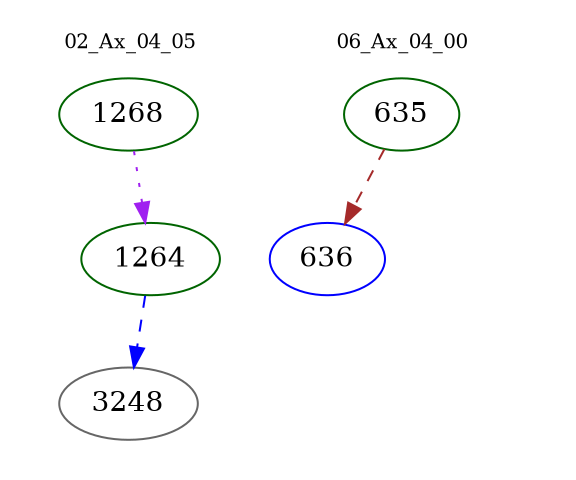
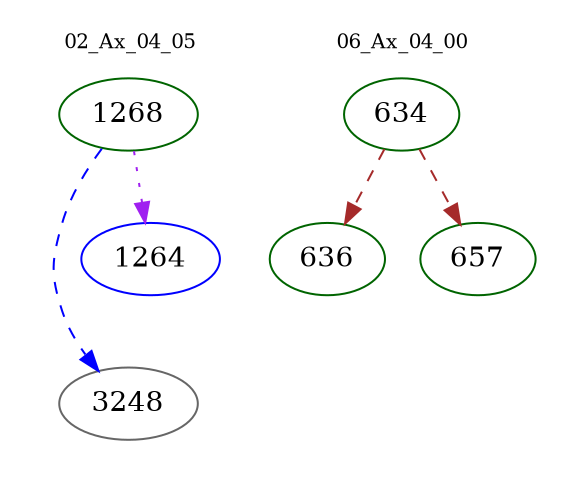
node "635": label "635" -> "634"
node "1264": color darkgreen -> blue
node "636": color blue -> darkgreen
node "657": added
edge "1264" -> "3248": now "1268" -> "3248"
